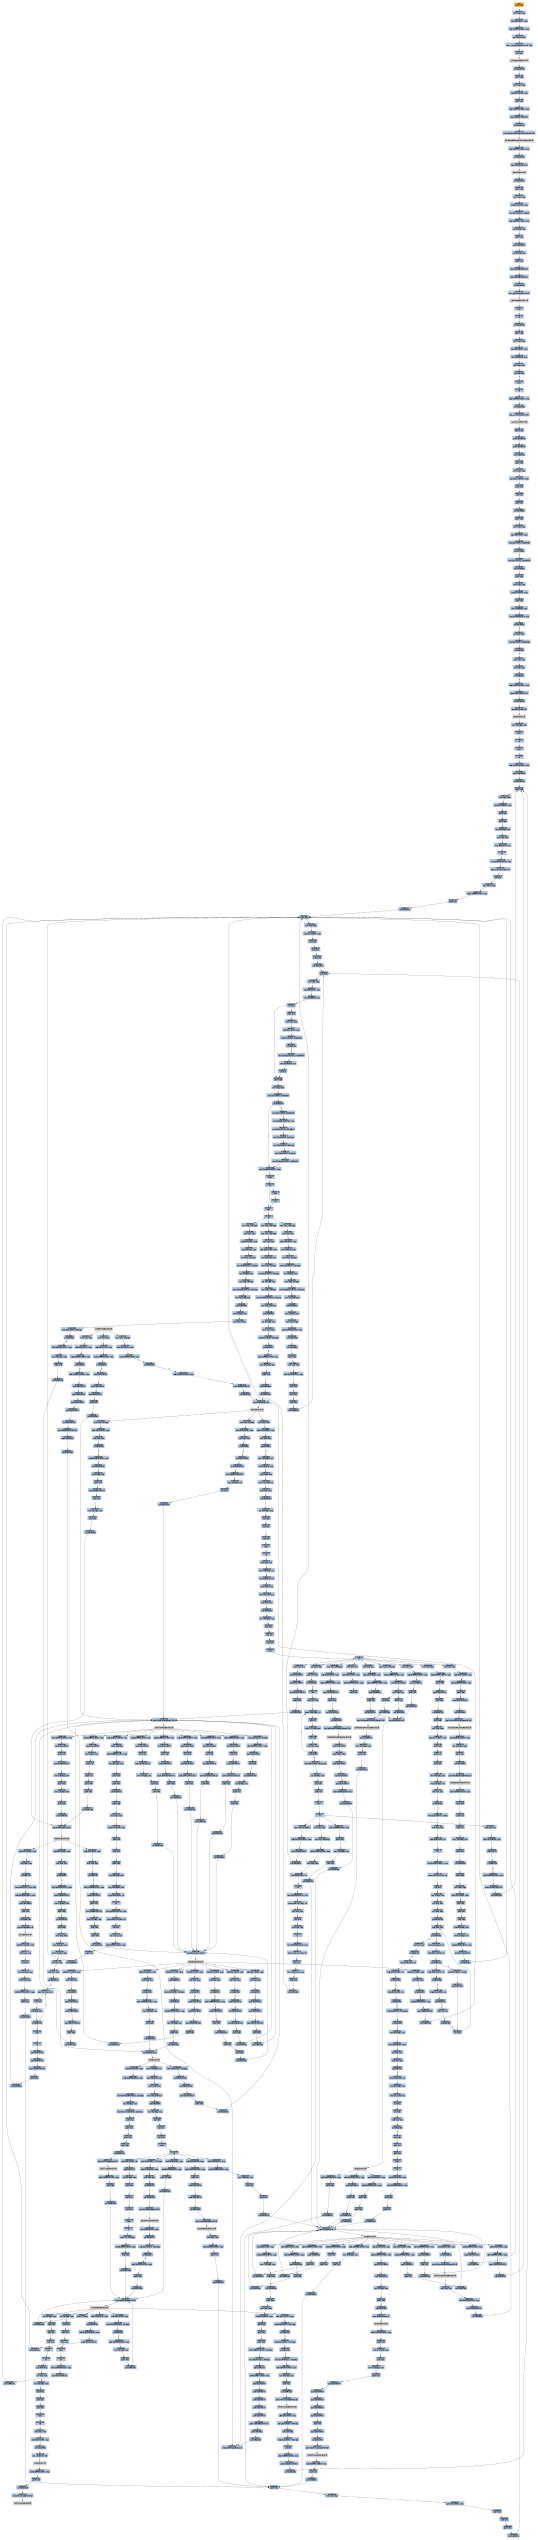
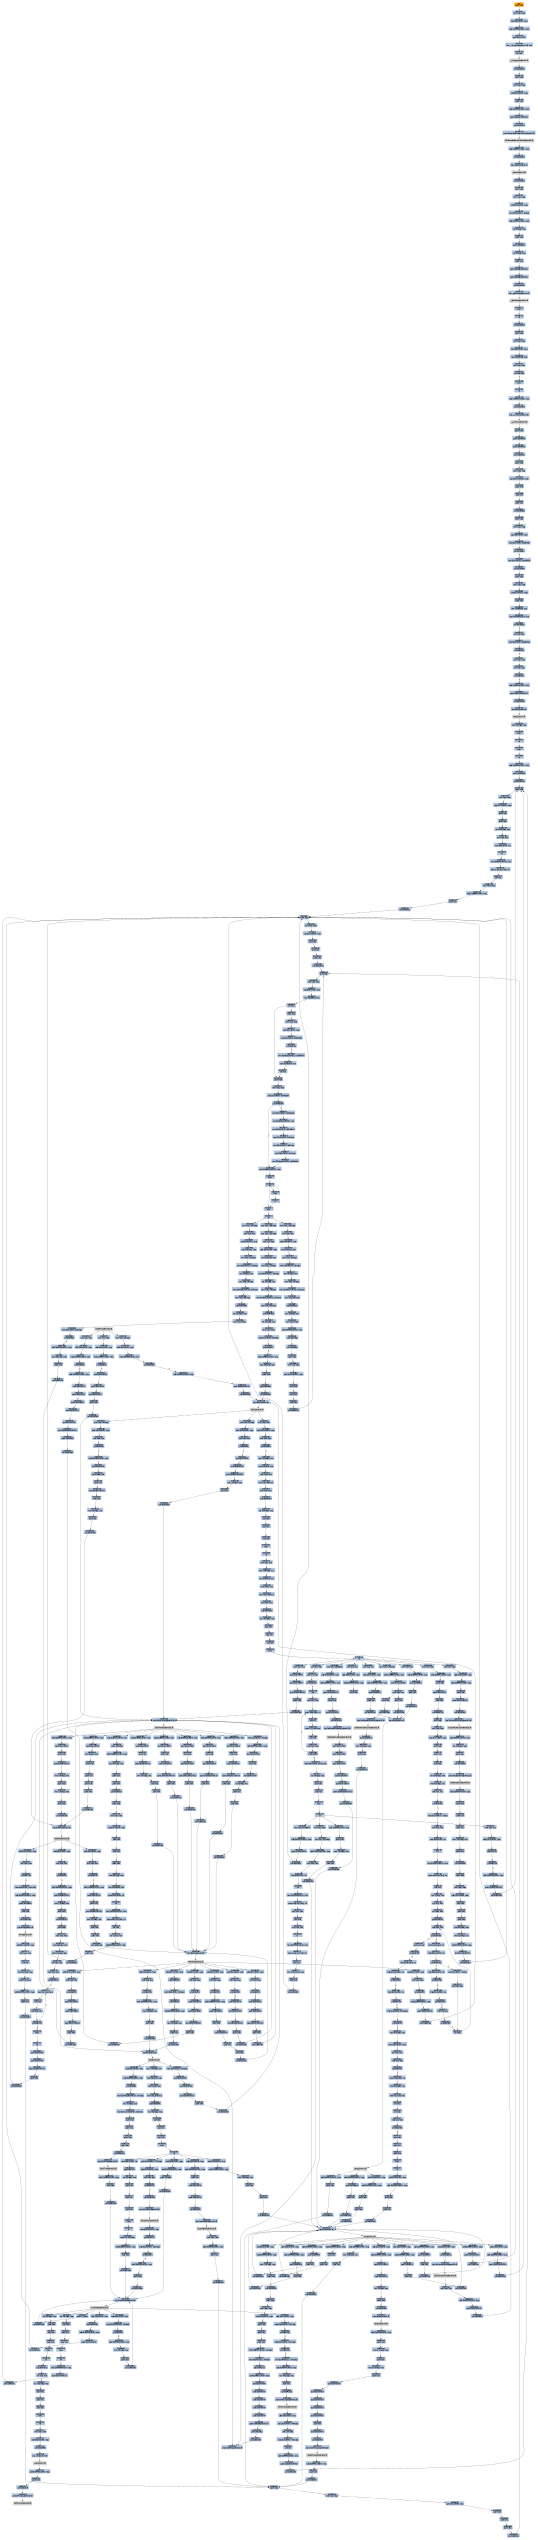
node "0x00402588 je 0x004025b0": added
